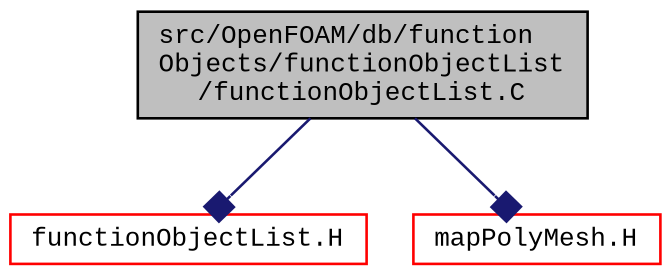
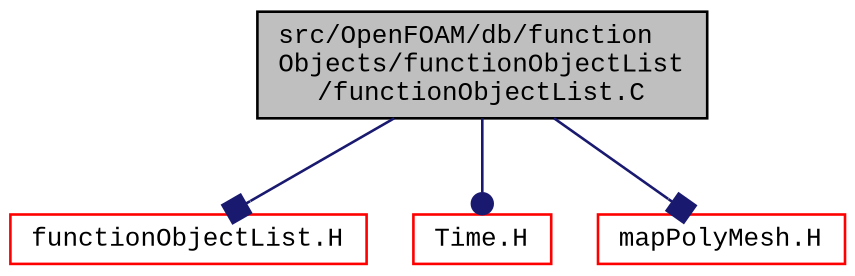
node "Time.H": added
